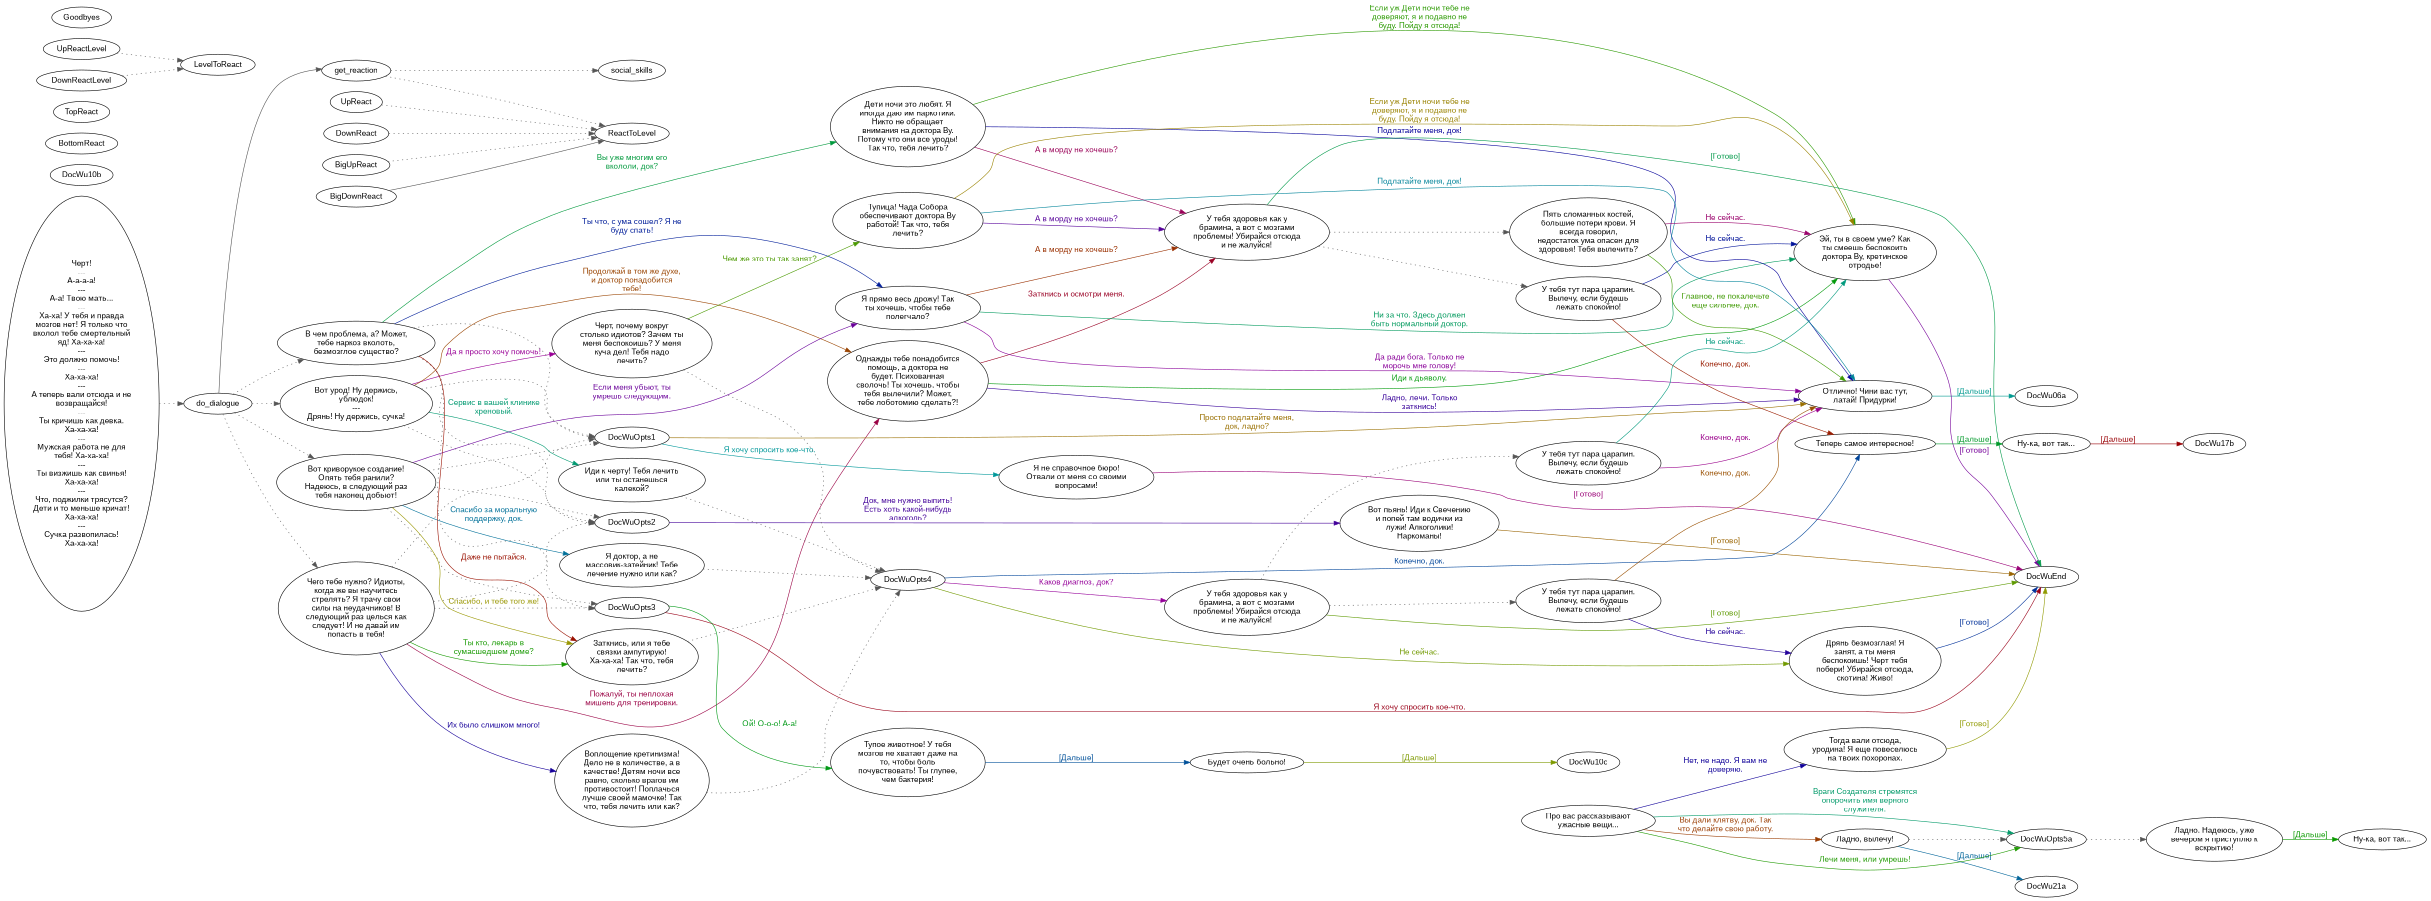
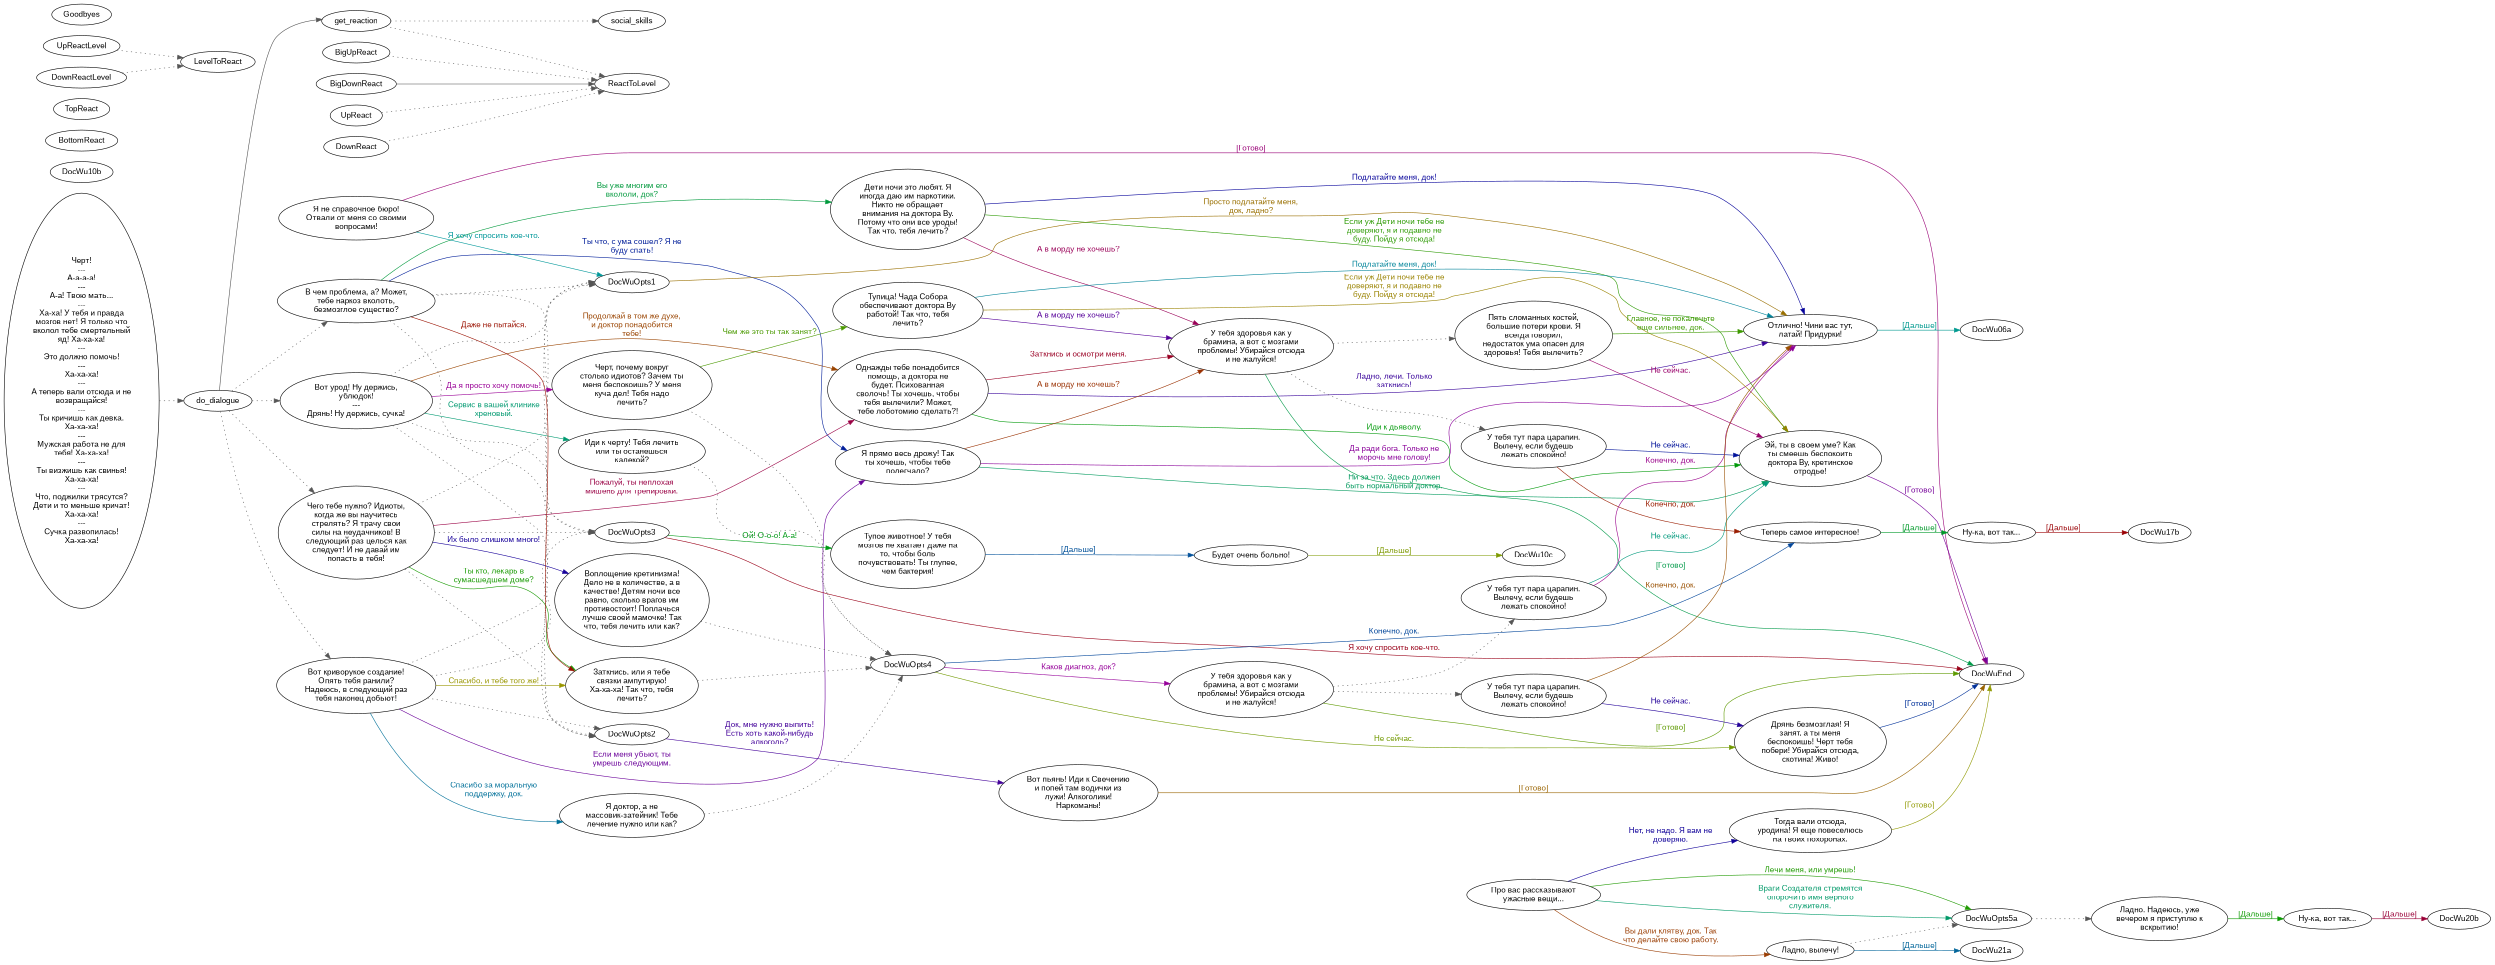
edge "Вот урод! Ну держись, ублюдок! --- Дрянь! Ну держись, сучка!" -> "DocWuOpts3": added
edge "DocWuOpts1" -> "Я не справочное бюро! Отвали от меня со своими вопросами!": reversed
node "DocWu20b": added
